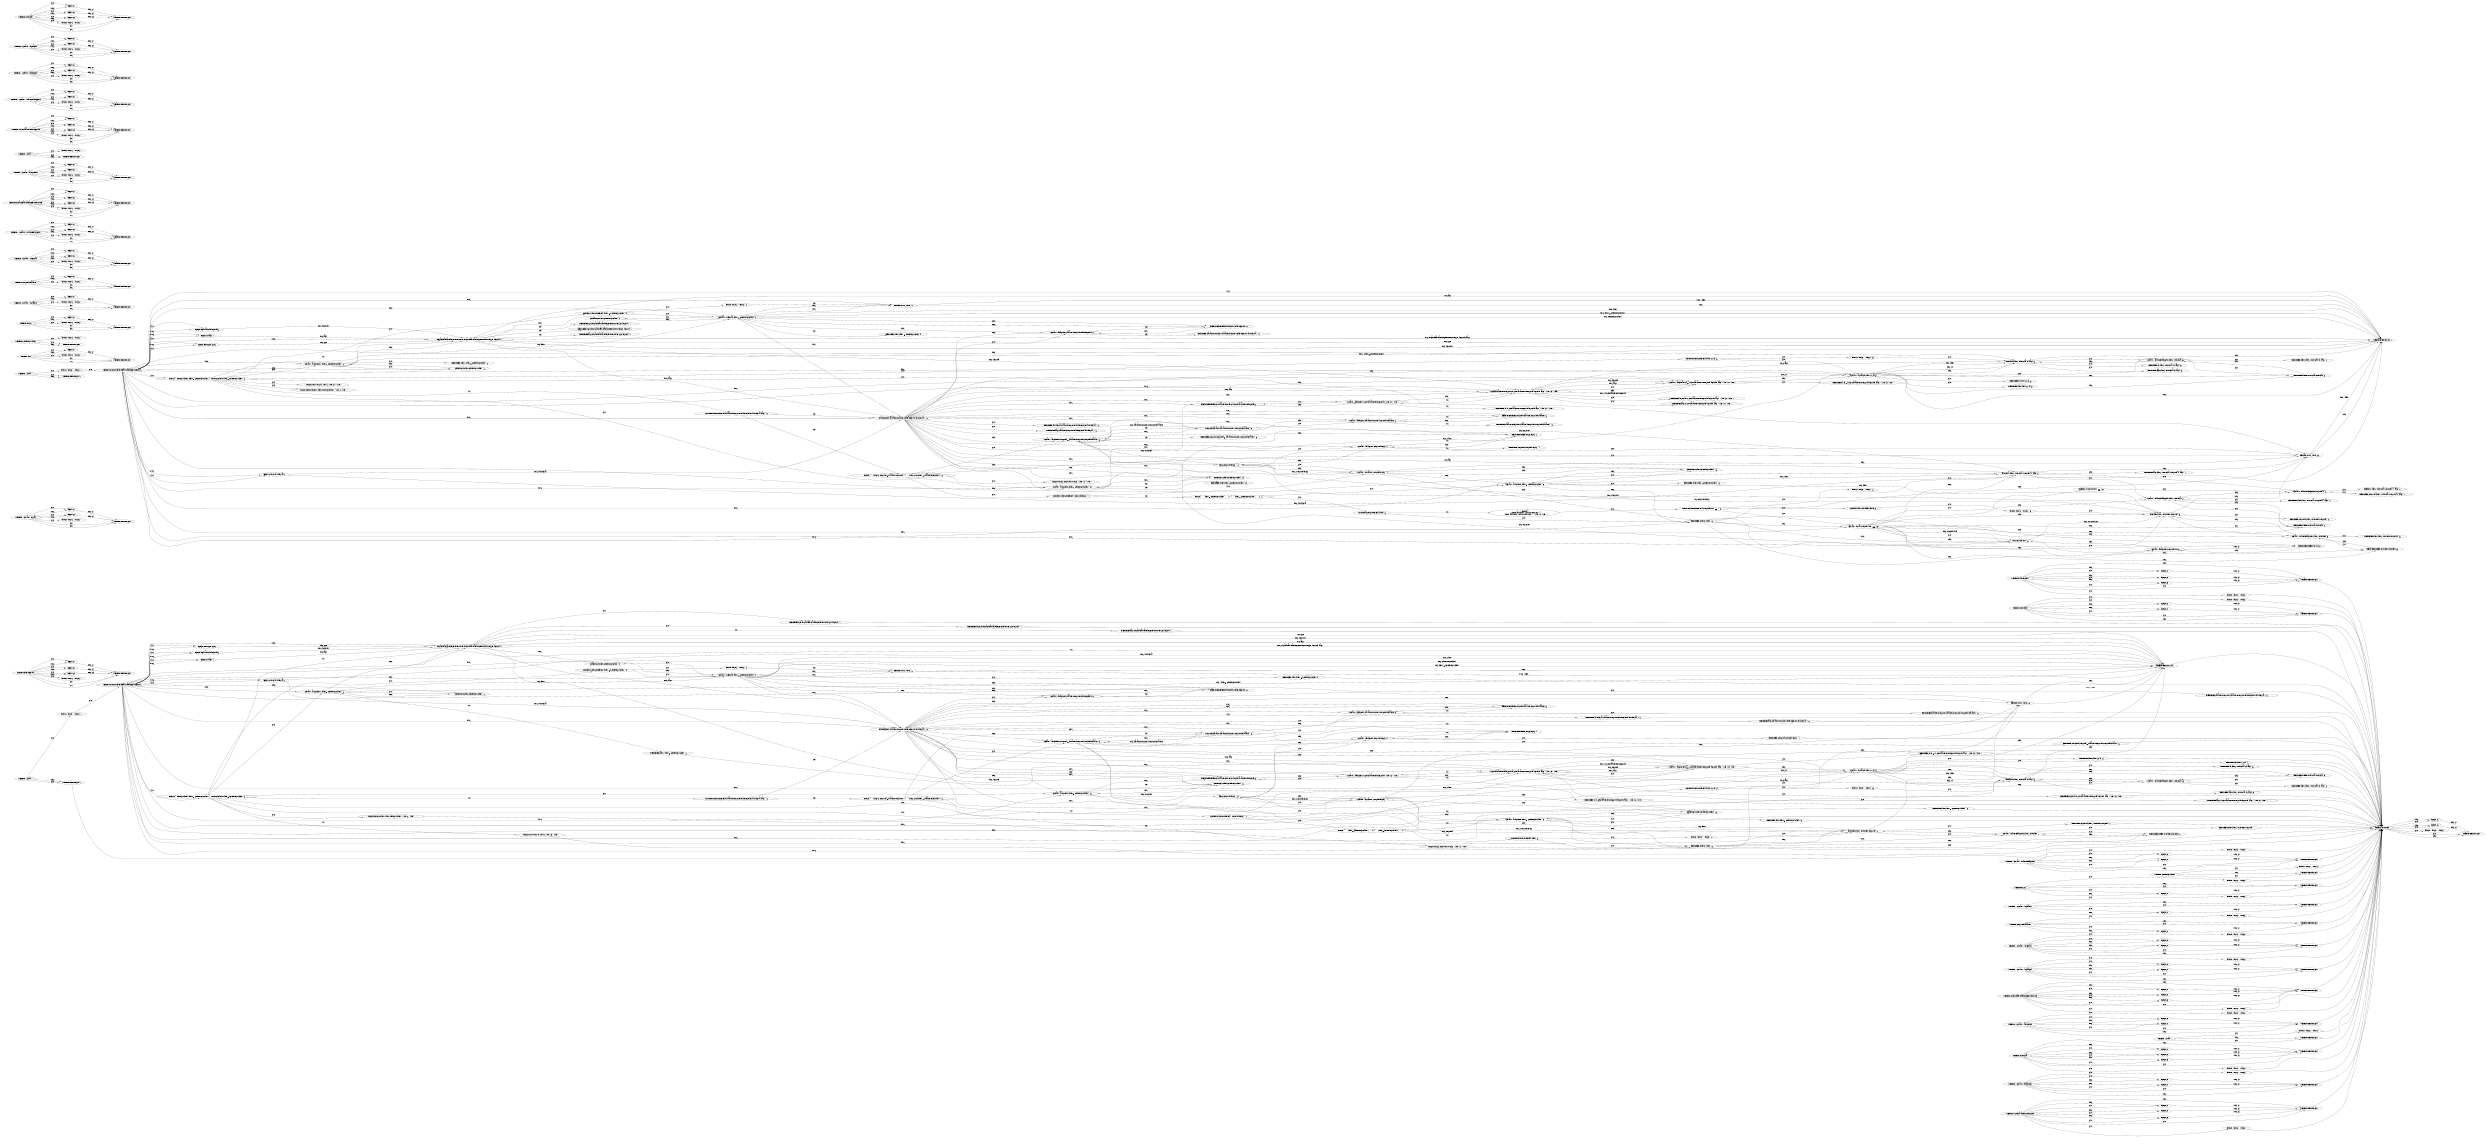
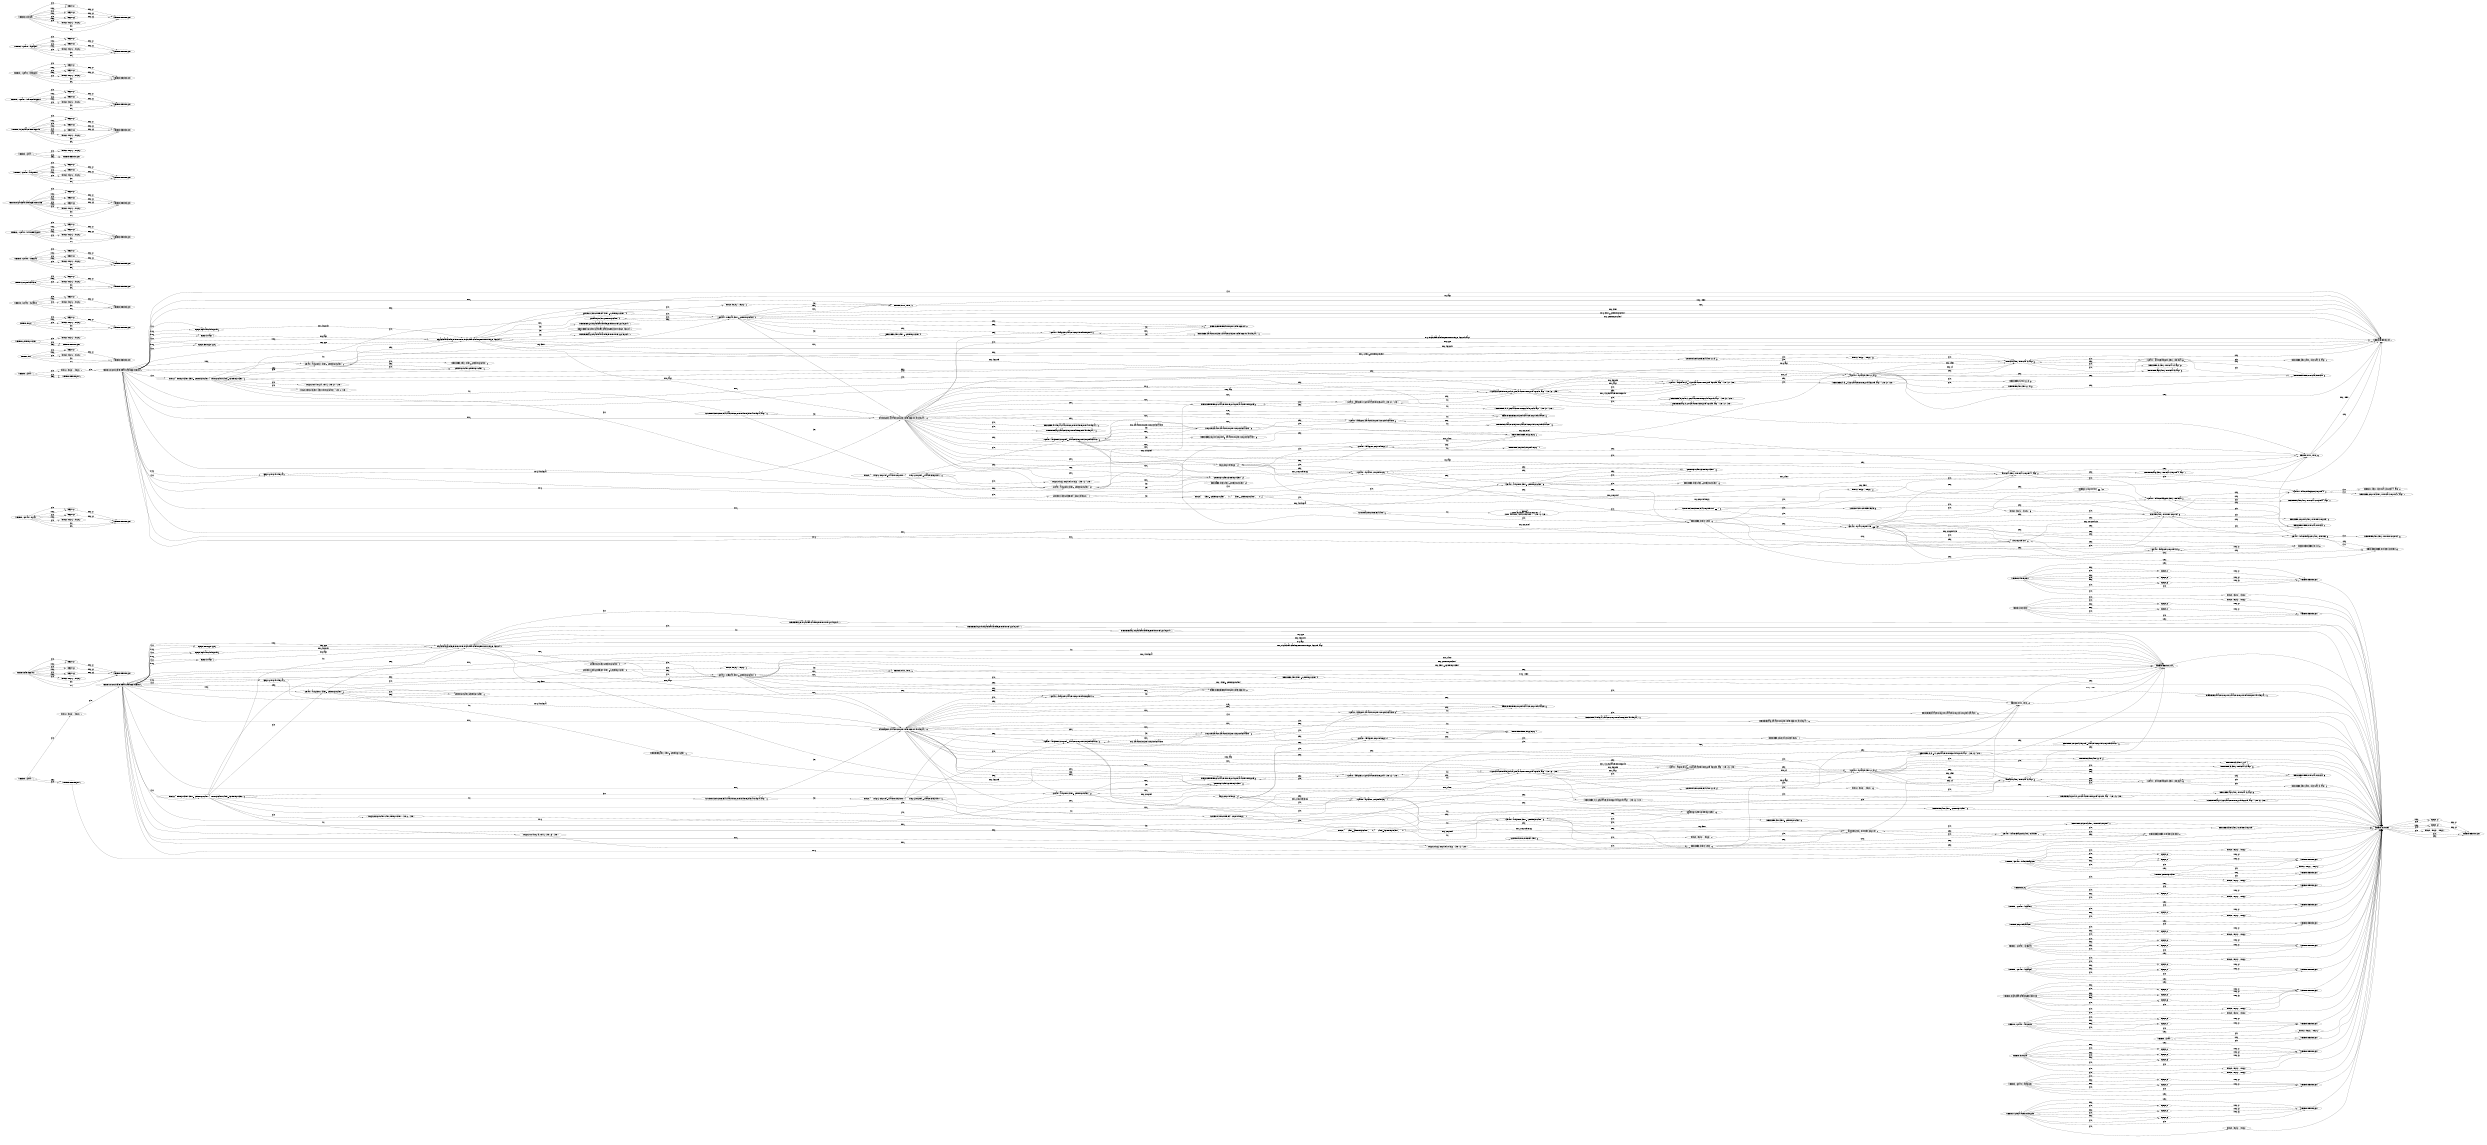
edge "(LITERAL,1,composed.size() == 1)" -> "(<operator>.indirectIndexAccess,composed[0])": now "(<operator>.equals,composed.size() == 1)" -> "(<operator>.indirectIndexAccess,composed[0])"
